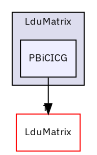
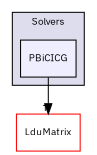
cluster "LduMatrix": label "LduMatrix" -> "Solvers"
